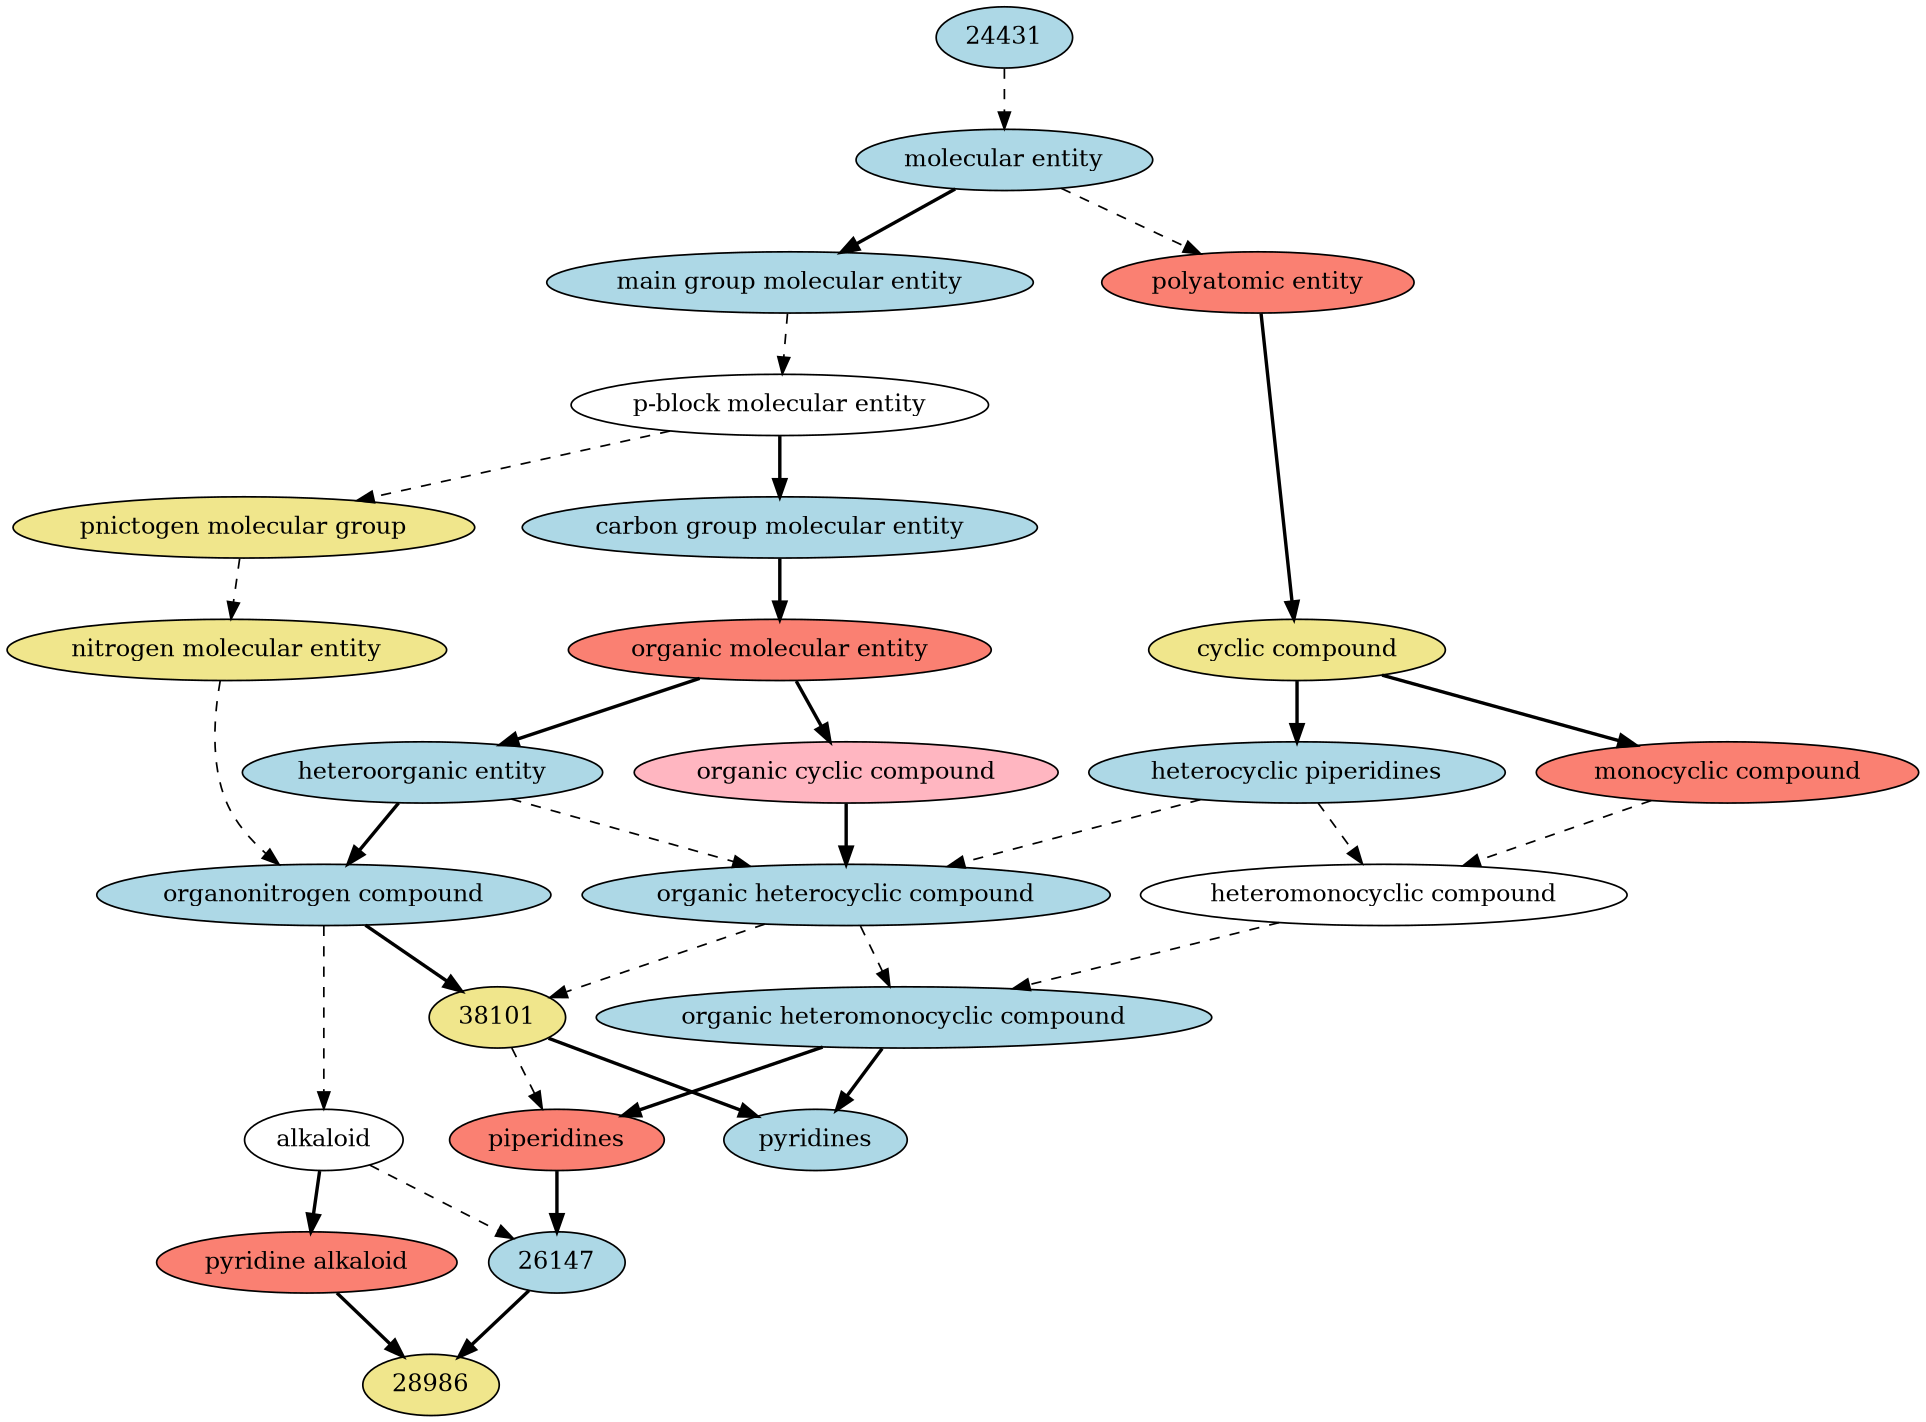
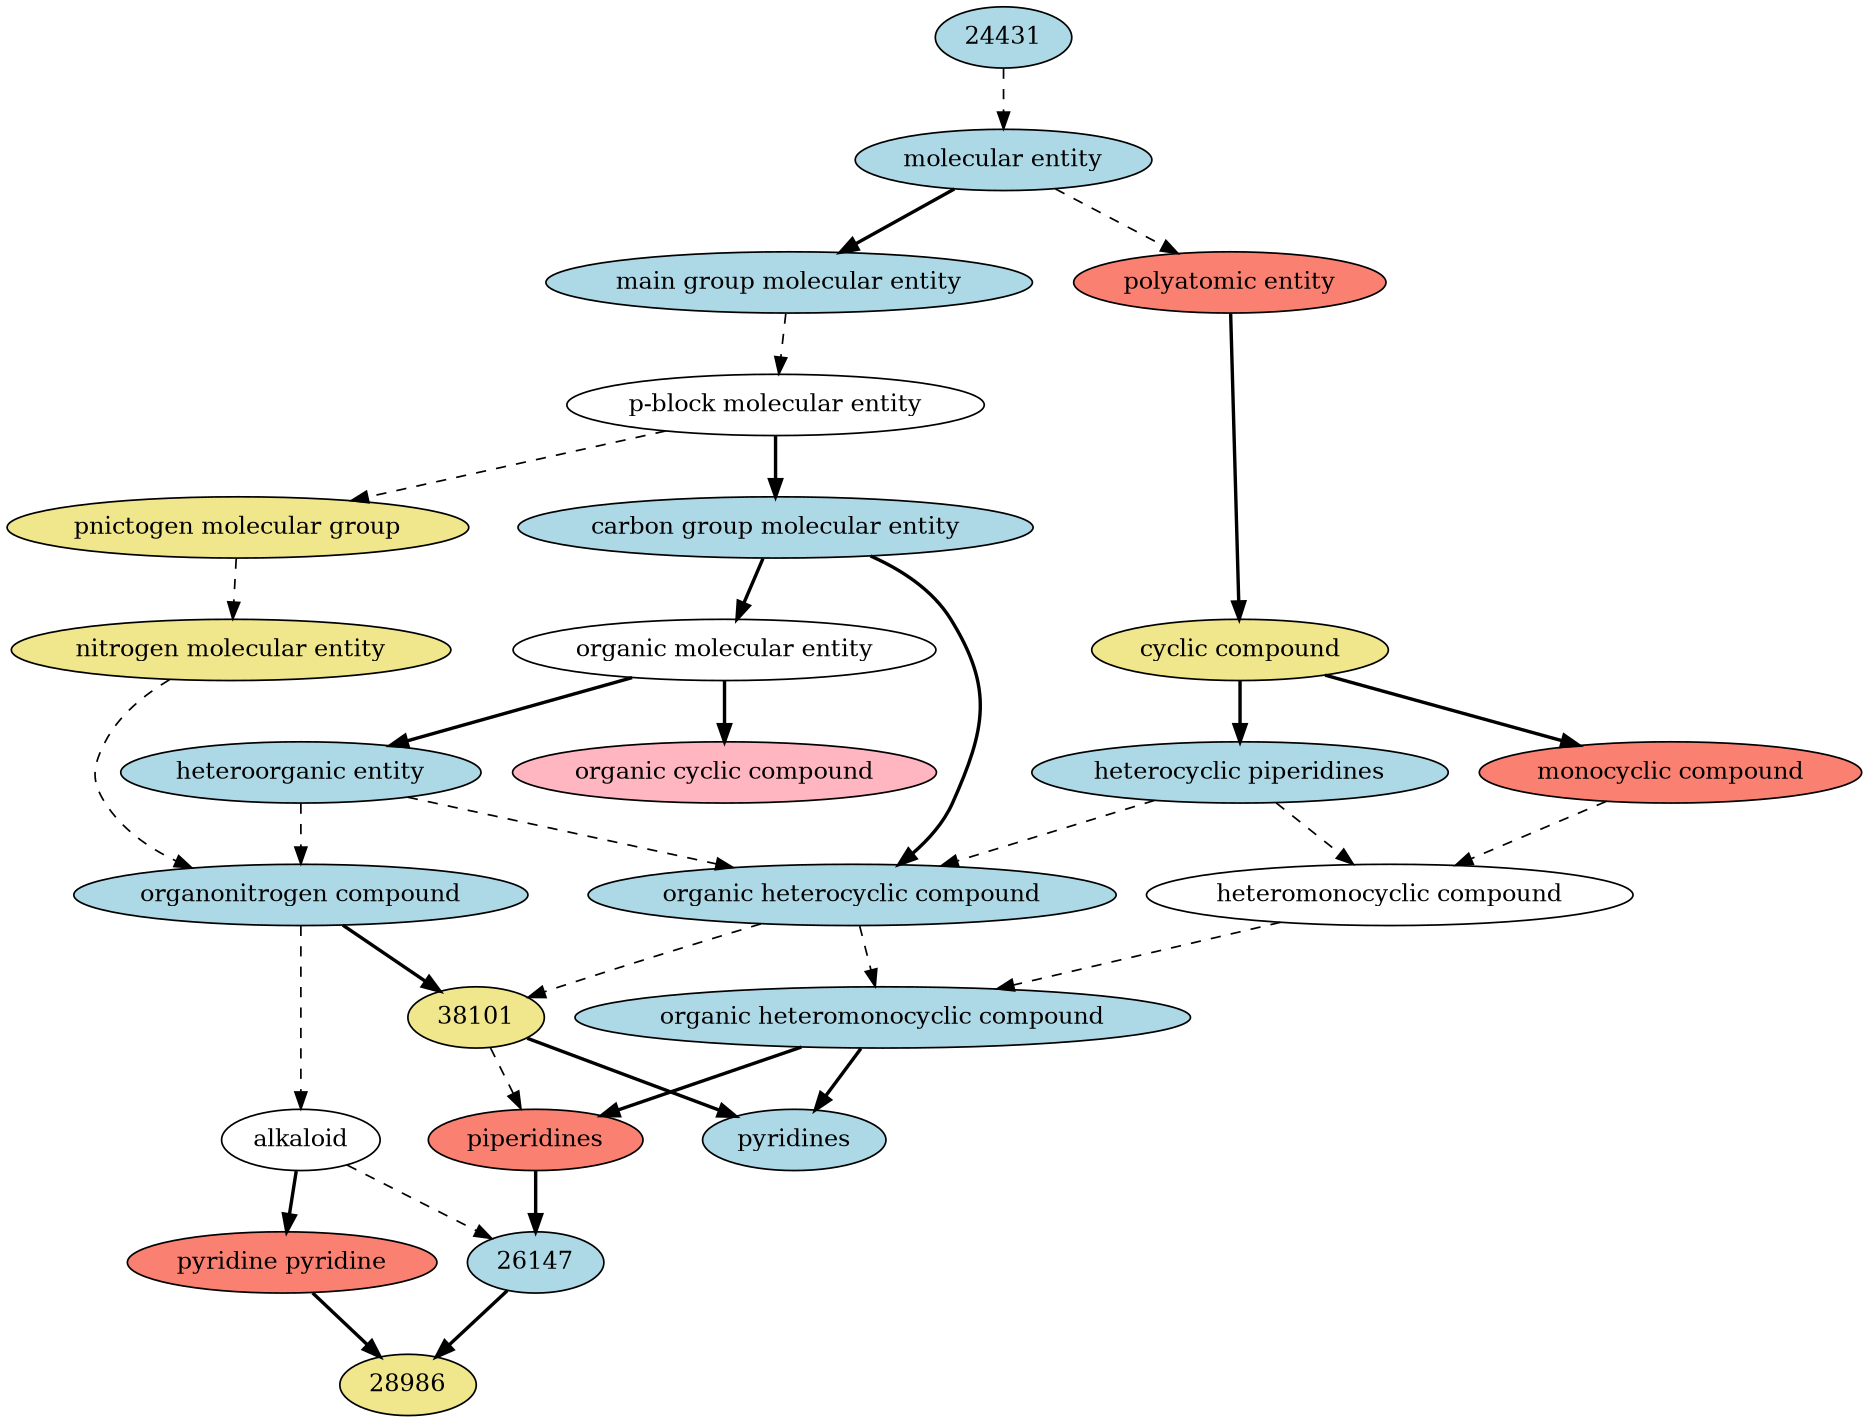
node "organic molecular entity": fillcolor salmon -> white
edge "organic cyclic compound" -> "organic heterocyclic compound": now "carbon group molecular entity" -> "organic heterocyclic compound"
edge "heteroorganic entity" -> "organonitrogen compound": style bold -> dashed
node "pyridine alkaloid": label "pyridine alkaloid" -> "pyridine pyridine"
